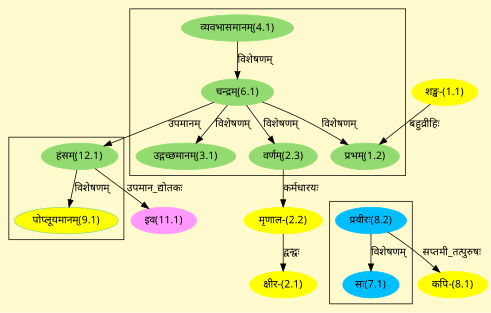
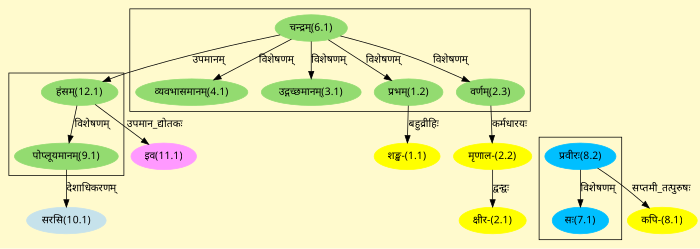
edge "व्यवभासमानम्(4.1)" -> "चन्द्रम्(6.1)": reversed
edge "शङ्ख-(1.1)" -> "प्रभम्(1.2)": reversed
node "सरसि(10.1)": added
node "पोप्लूयमानम्(9.1)": fillcolor #ffff00 -> #93db70
